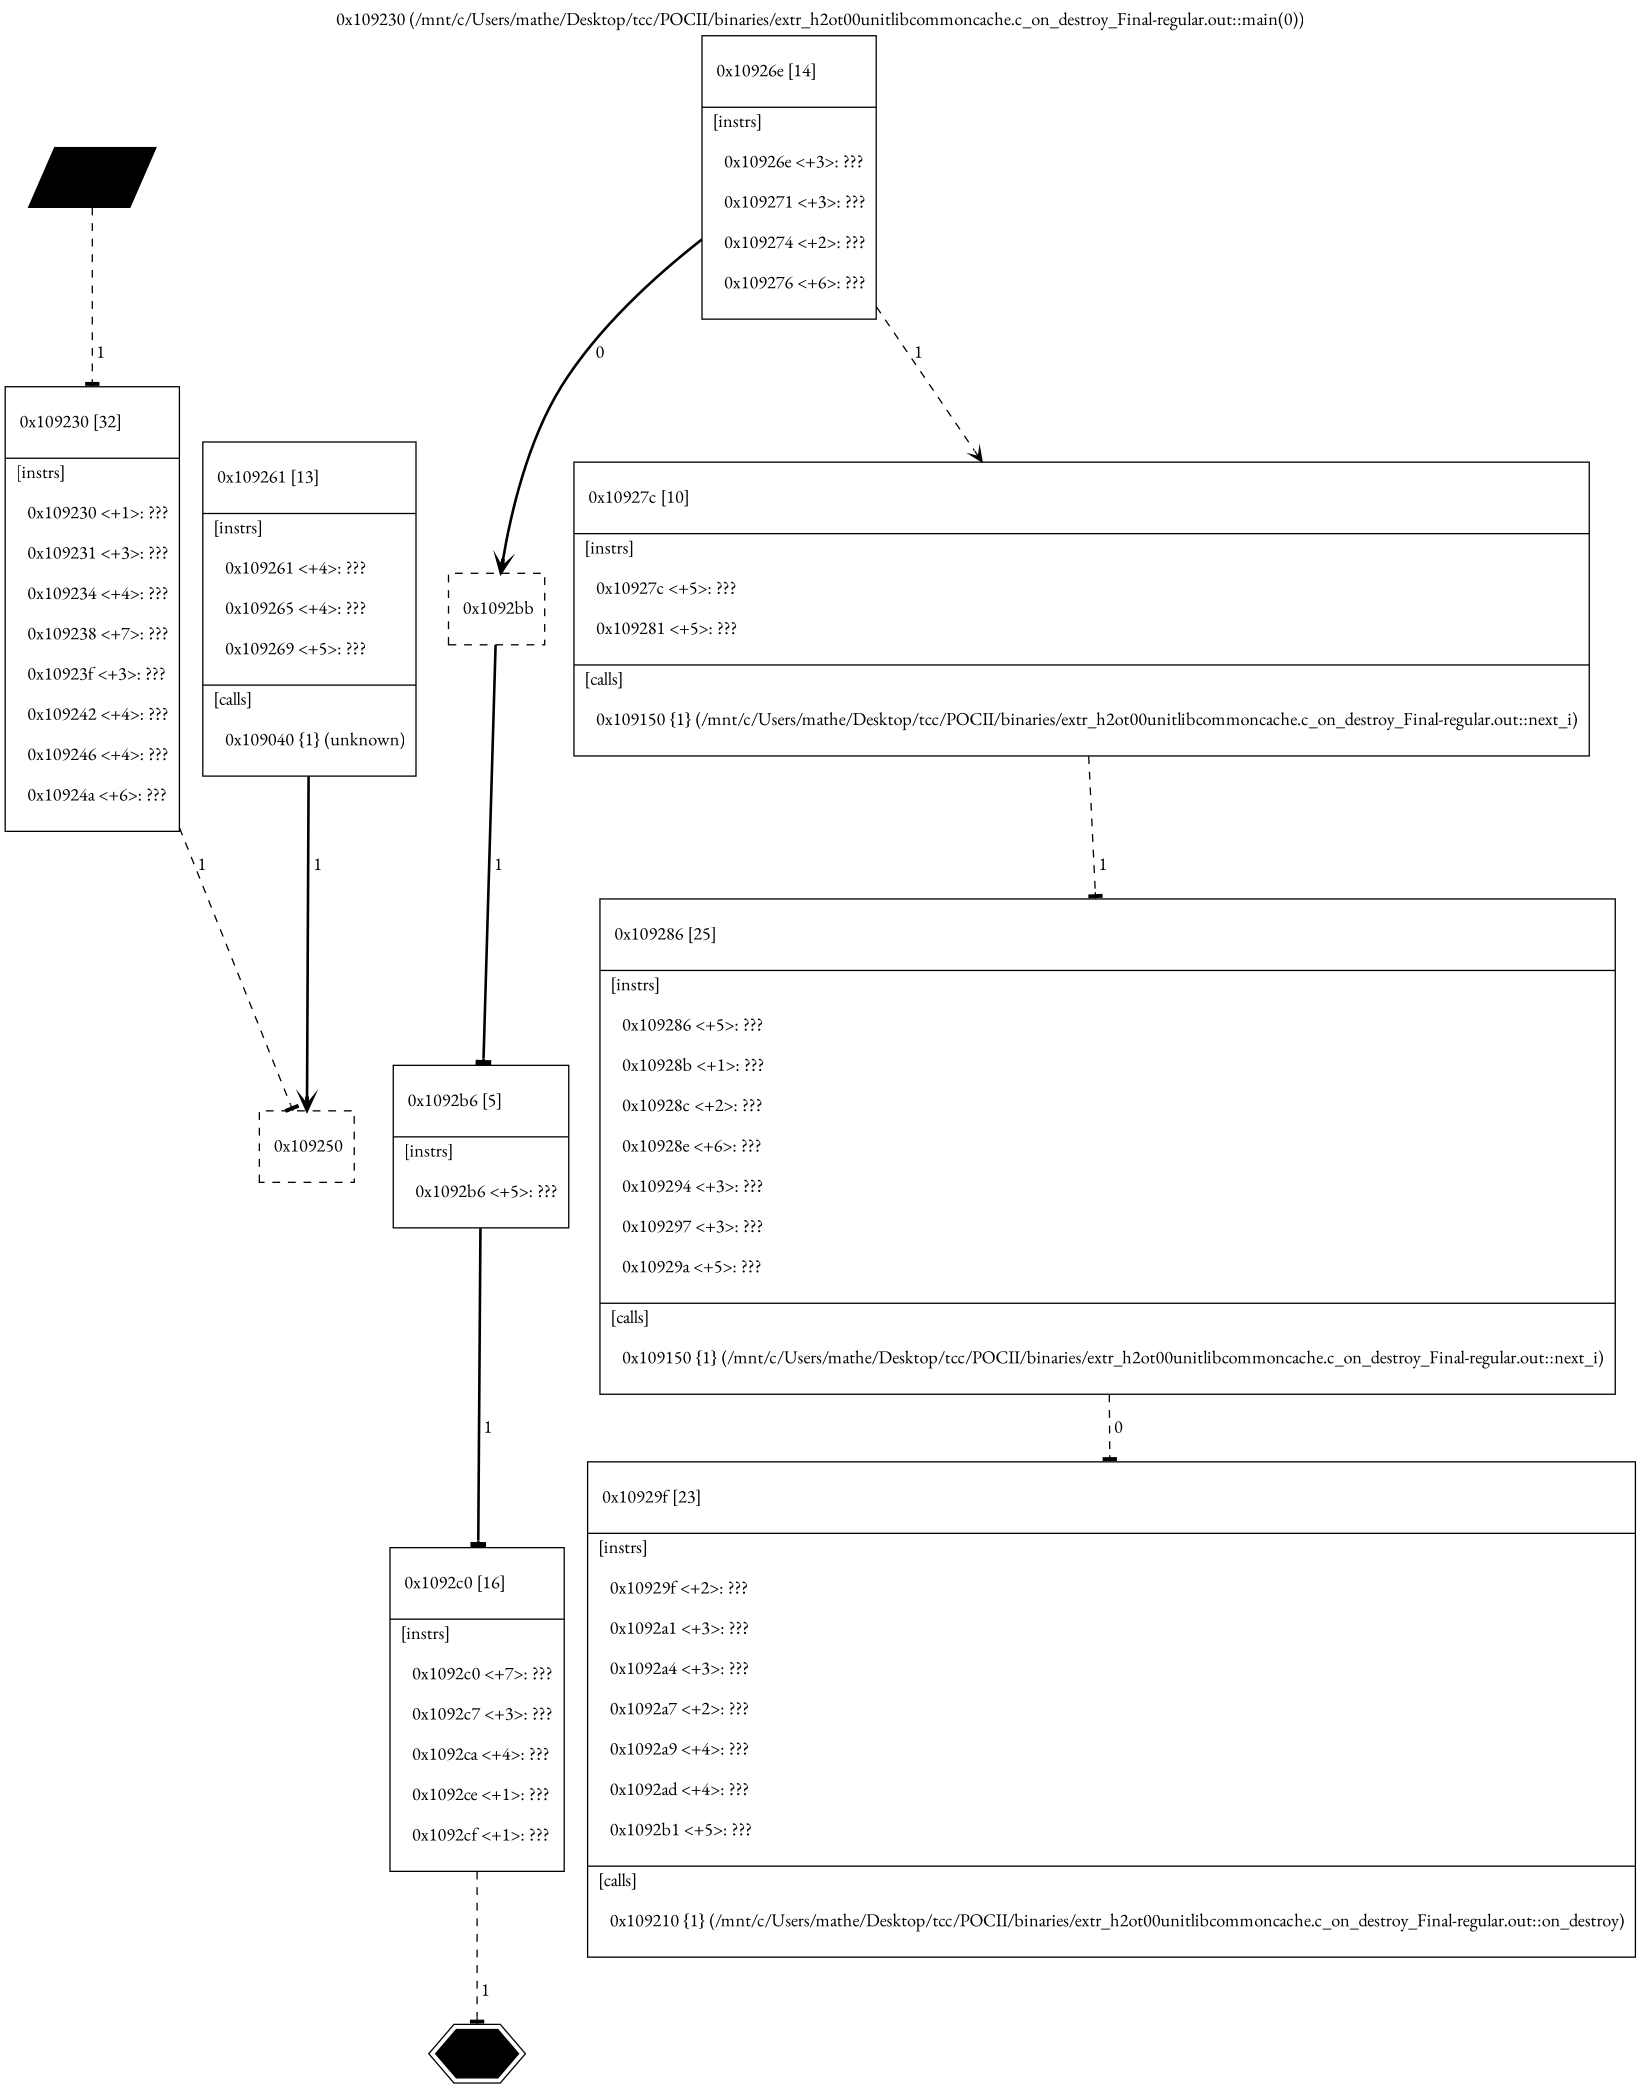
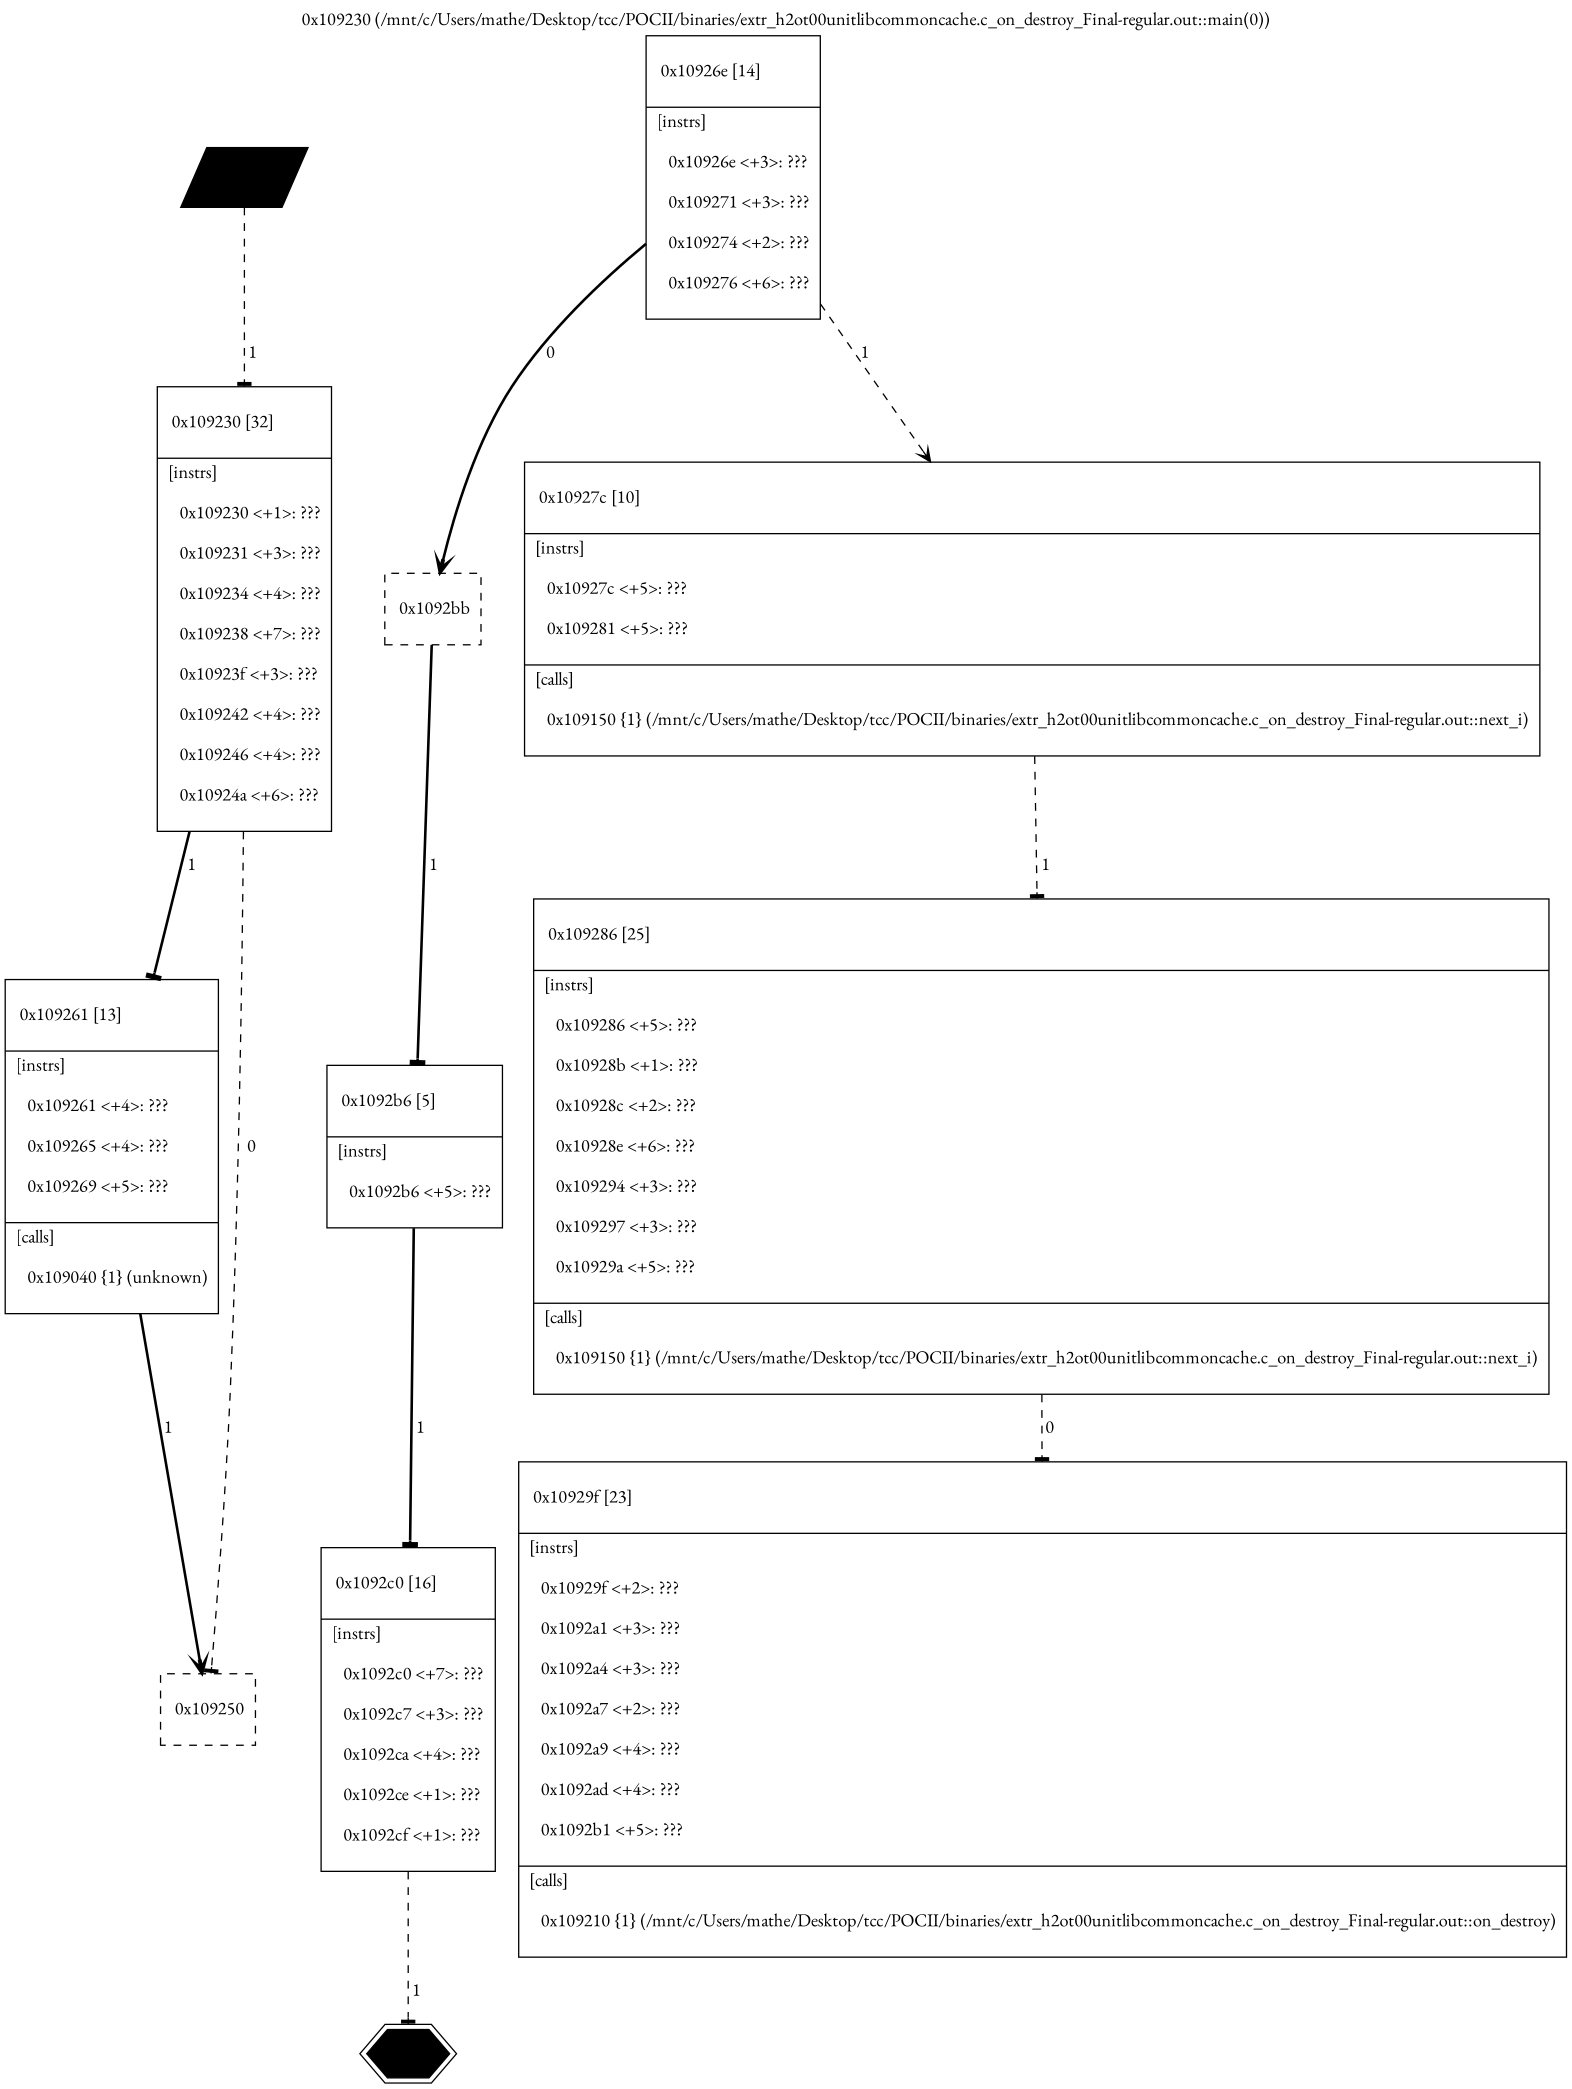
edge "0x109230 [32]" -> "0x109250": label " 1" -> " 0"
edge "0x109230 [32]" -> "0x109261 [13]": added, label "1"
